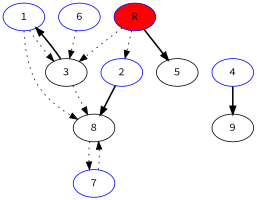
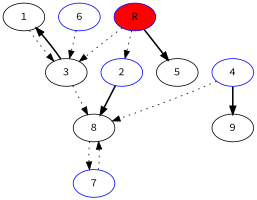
node "1": color blue -> black
edge "1" -> "8": now "4" -> "8"
